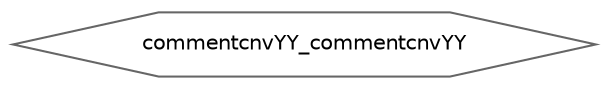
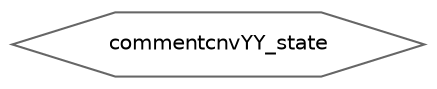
node "commentcnvYY_commentcnvYY": label "commentcnvYY_commentcnvYY" -> "commentcnvYY_state"
